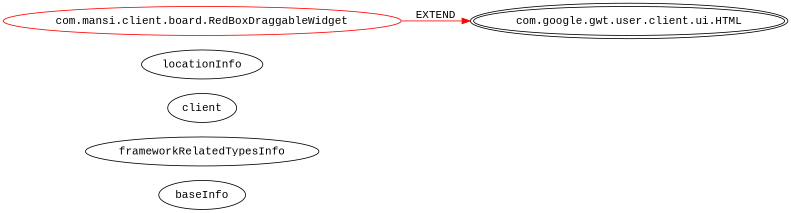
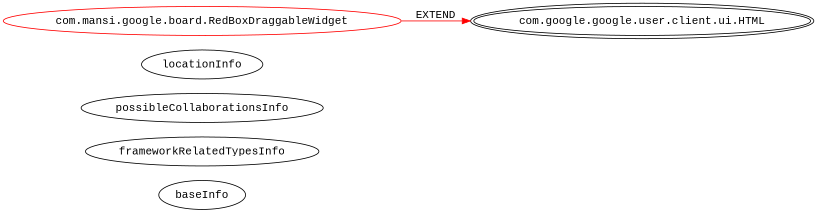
node "com.mansi.client.board.RedBoxDraggableWidget": label "com.mansi.client.board.RedBoxDraggableWidget" -> "com.mansi.google.board.RedBoxDraggableWidget"
node "com.google.gwt.user.client.ui.HTML": label "com.google.gwt.user.client.ui.HTML" -> "com.google.google.user.client.ui.HTML"
node "client": label "client" -> "possibleCollaborationsInfo"
